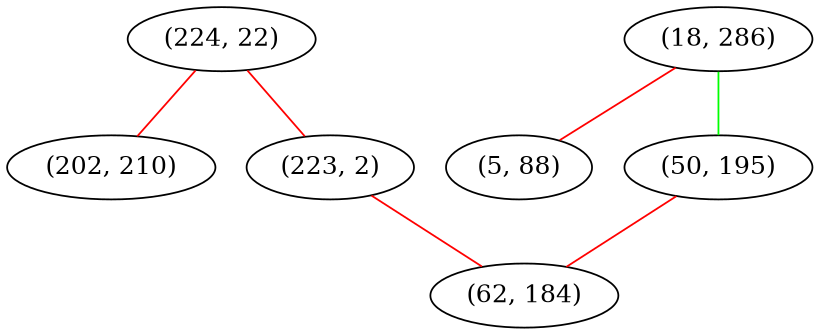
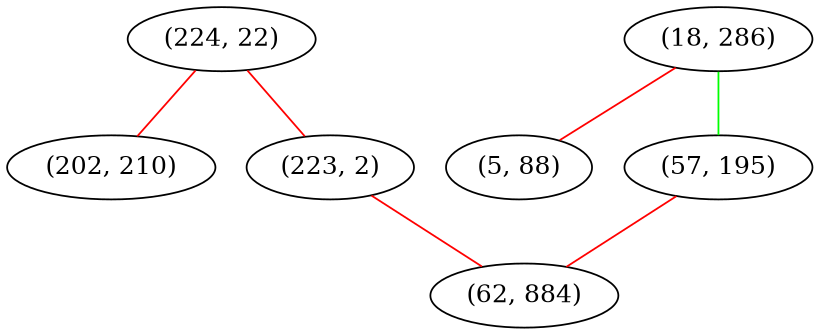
node "(50, 195)": label "(50, 195)" -> "(57, 195)"
node "(62, 184)": label "(62, 184)" -> "(62, 884)"
